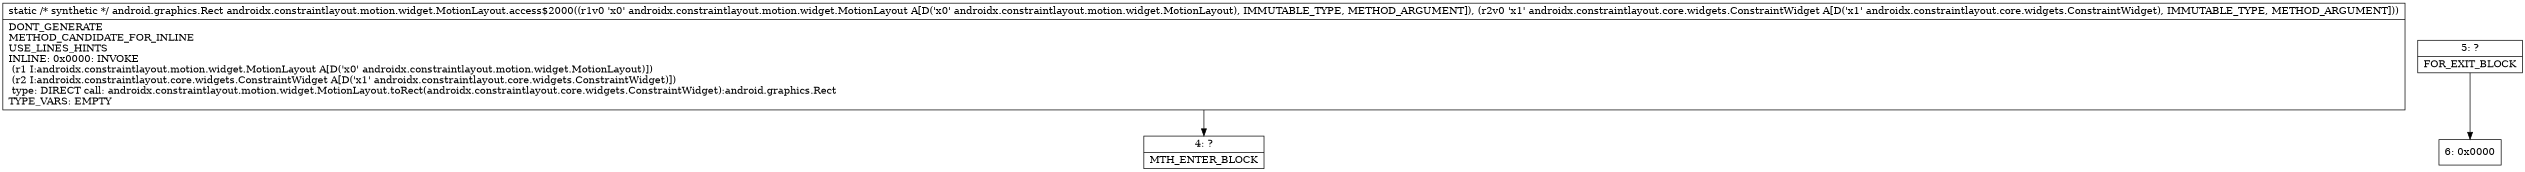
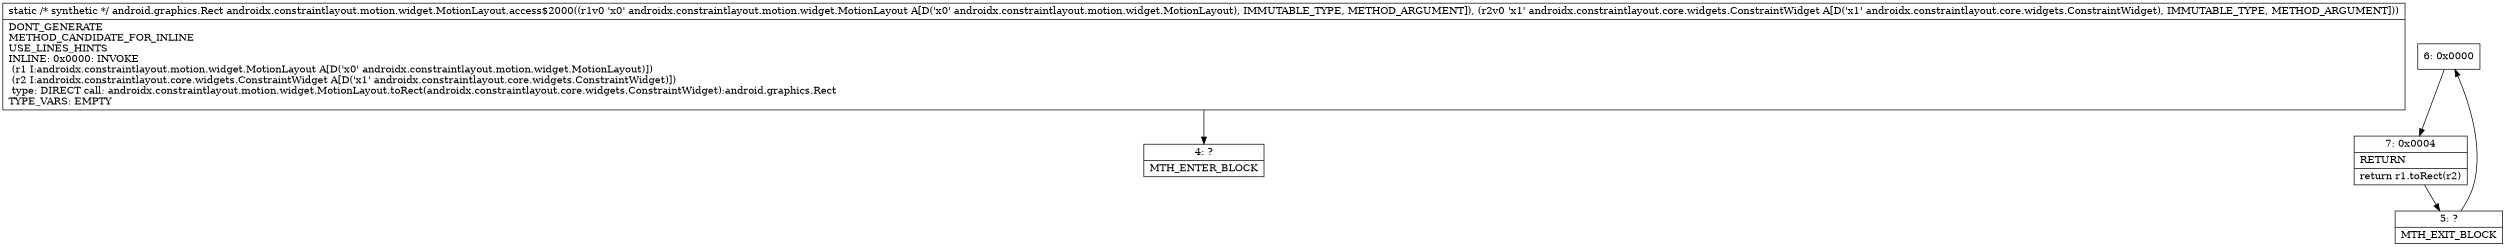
node "5: ?": text "FOR_EXIT_BLOCK" -> "MTH_EXIT_BLOCK"
node "7: 0x0004": added
